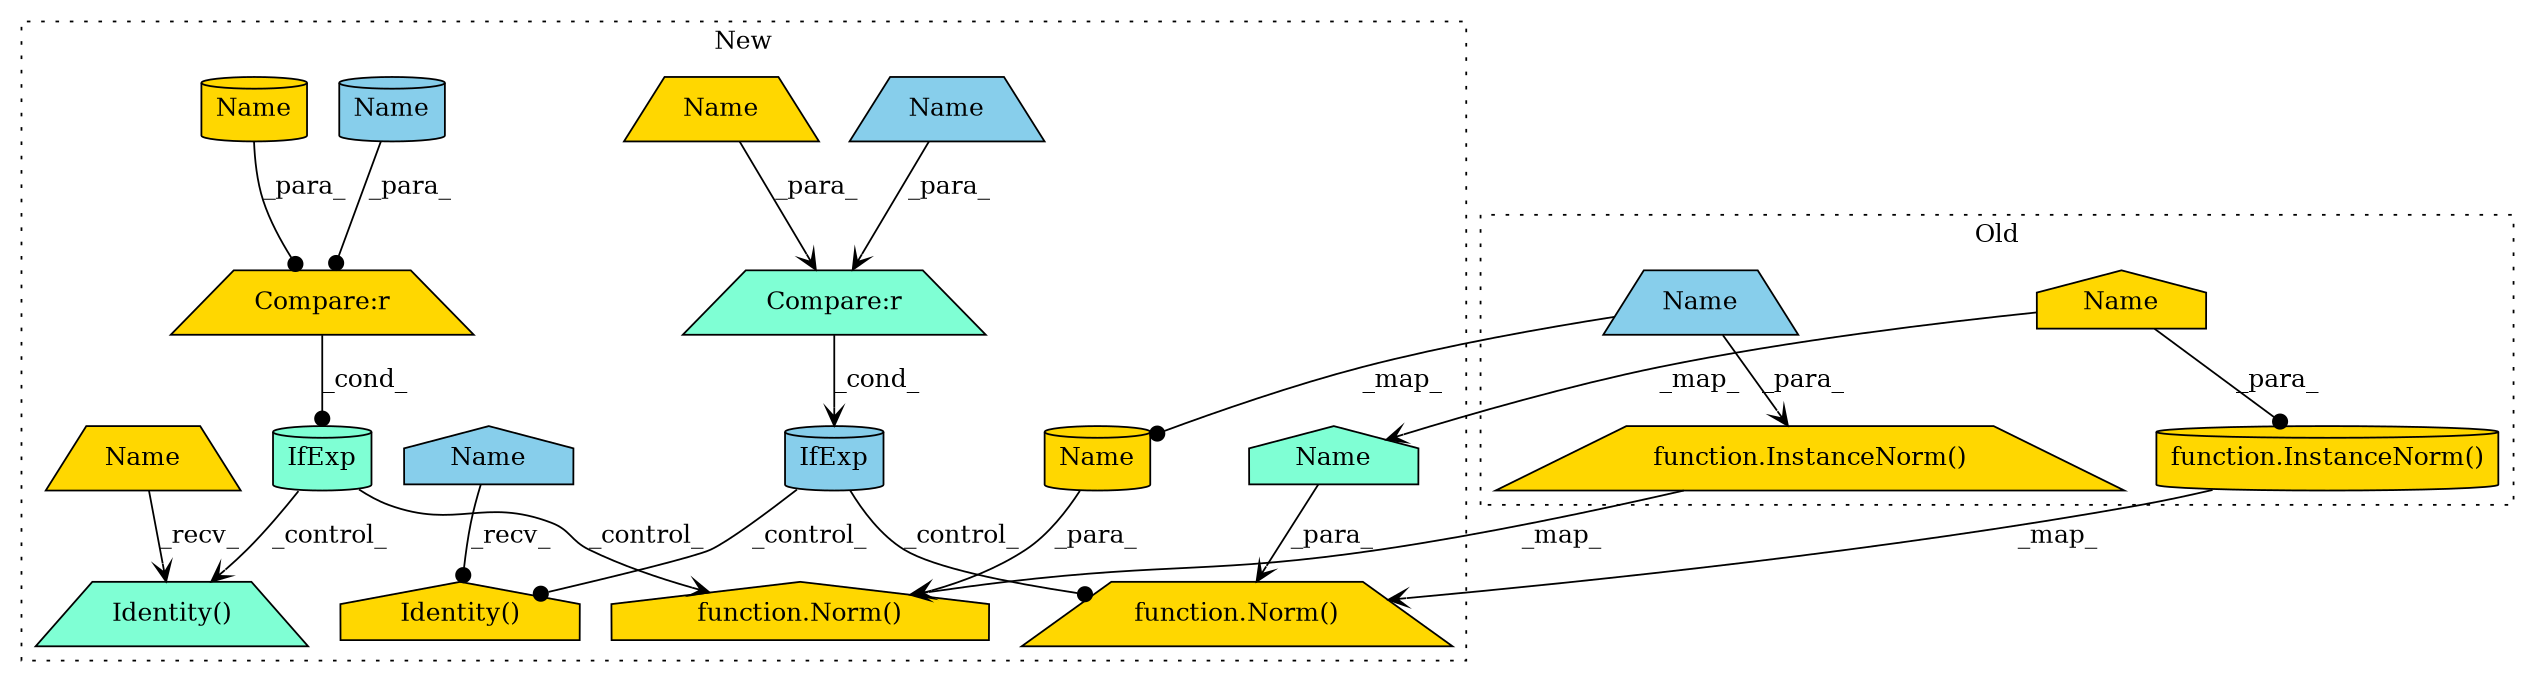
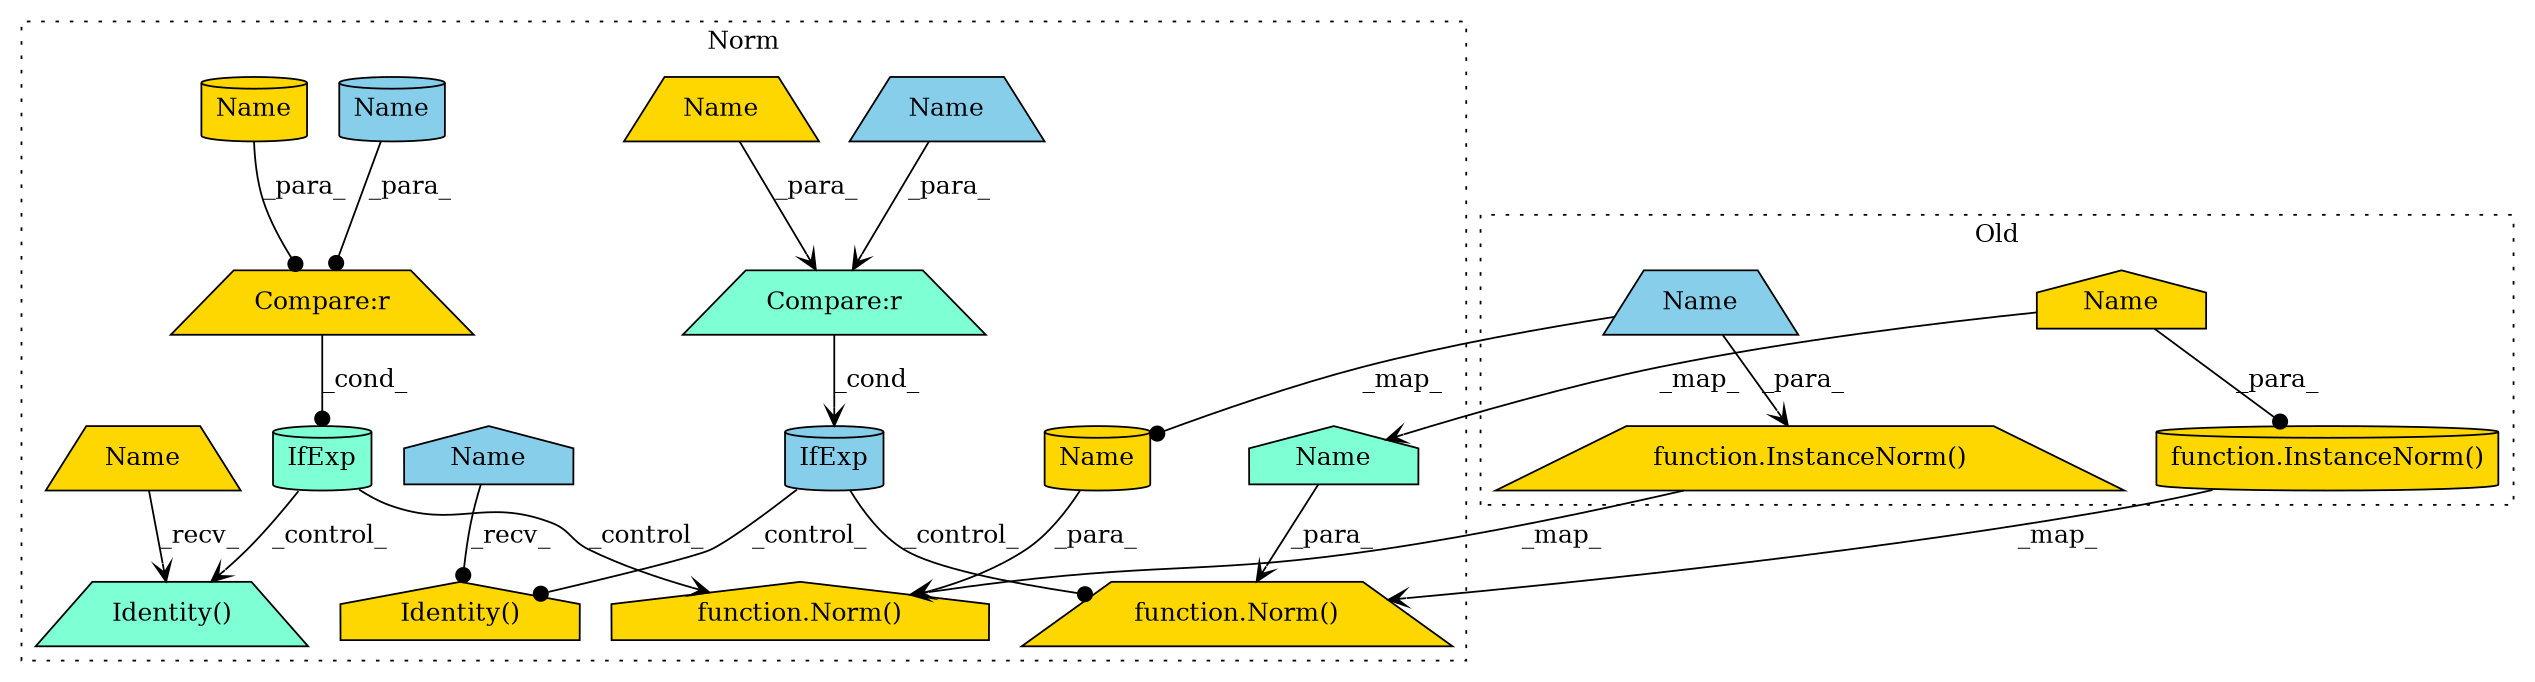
cluster "New": label "New" -> "Norm"
